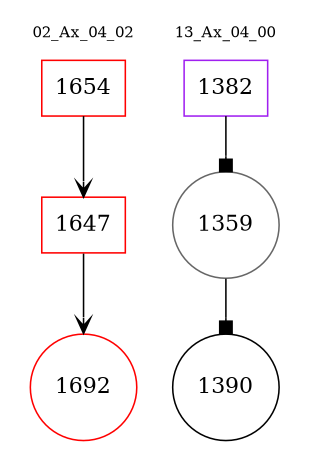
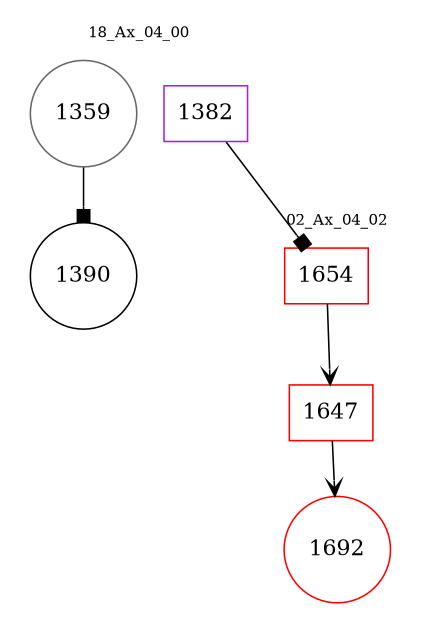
cluster "13_Ax_04_00": label "13_Ax_04_00" -> "18_Ax_04_00"
edge "1382" -> "1359": now "1382" -> "1654"
